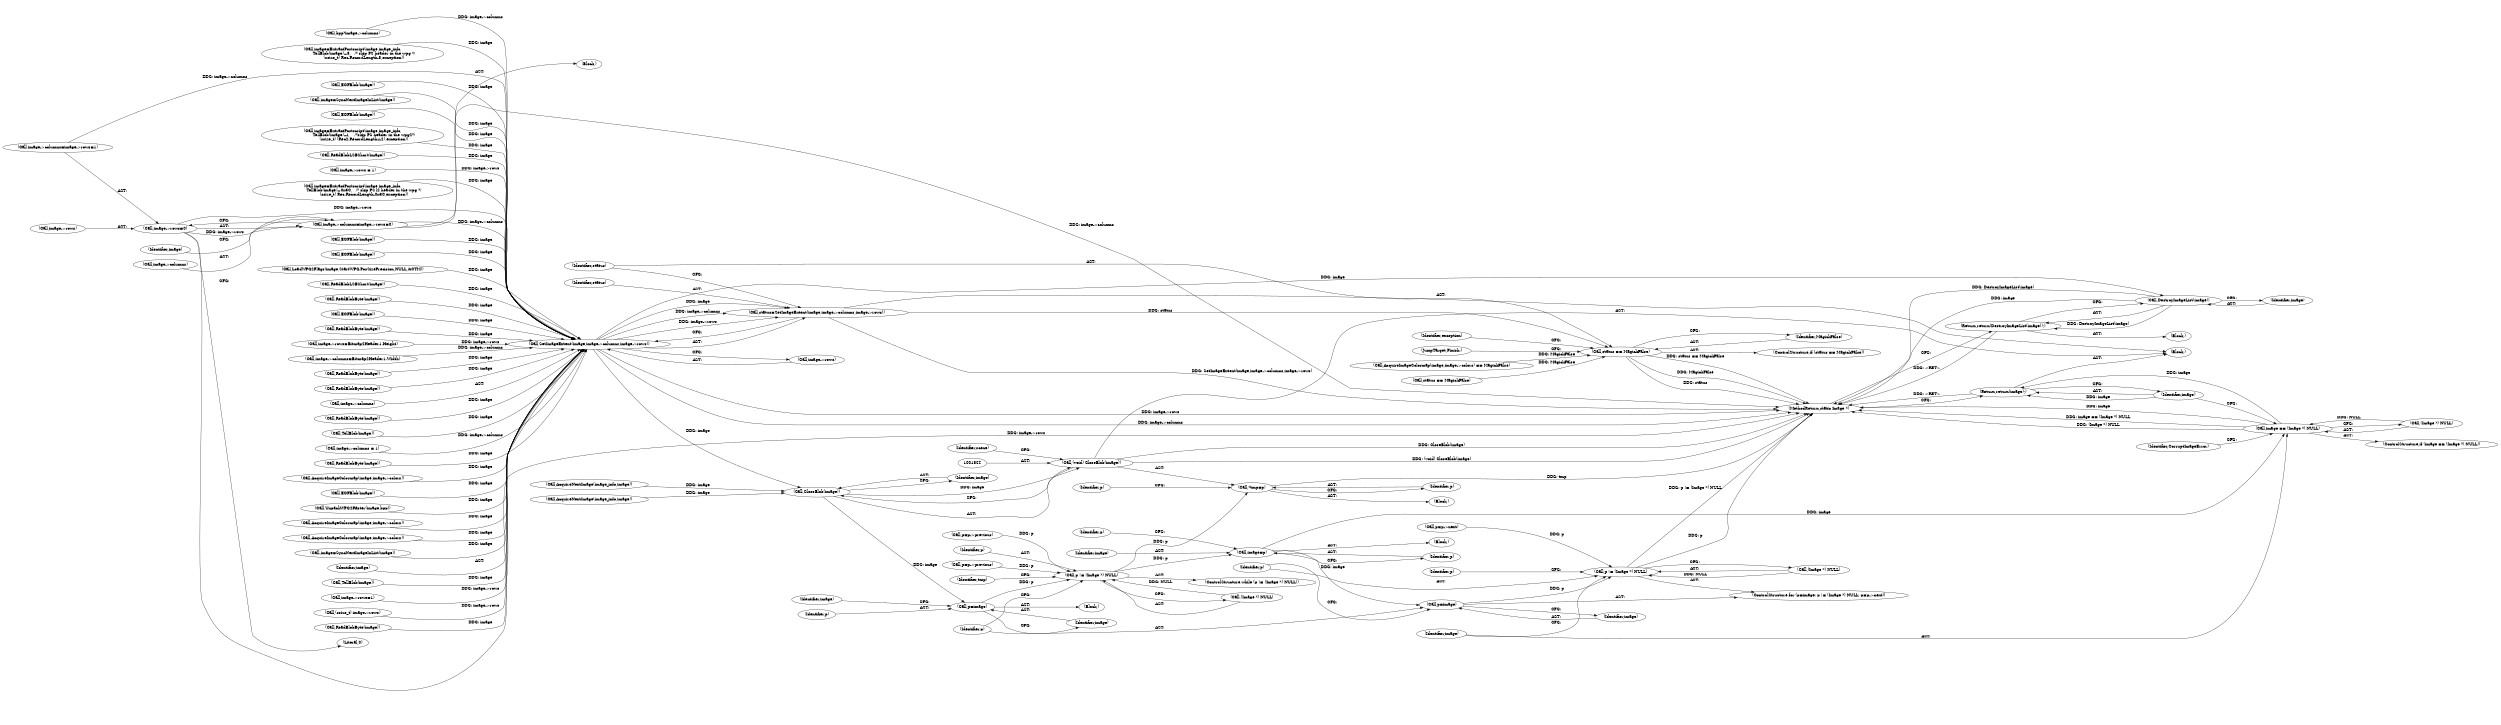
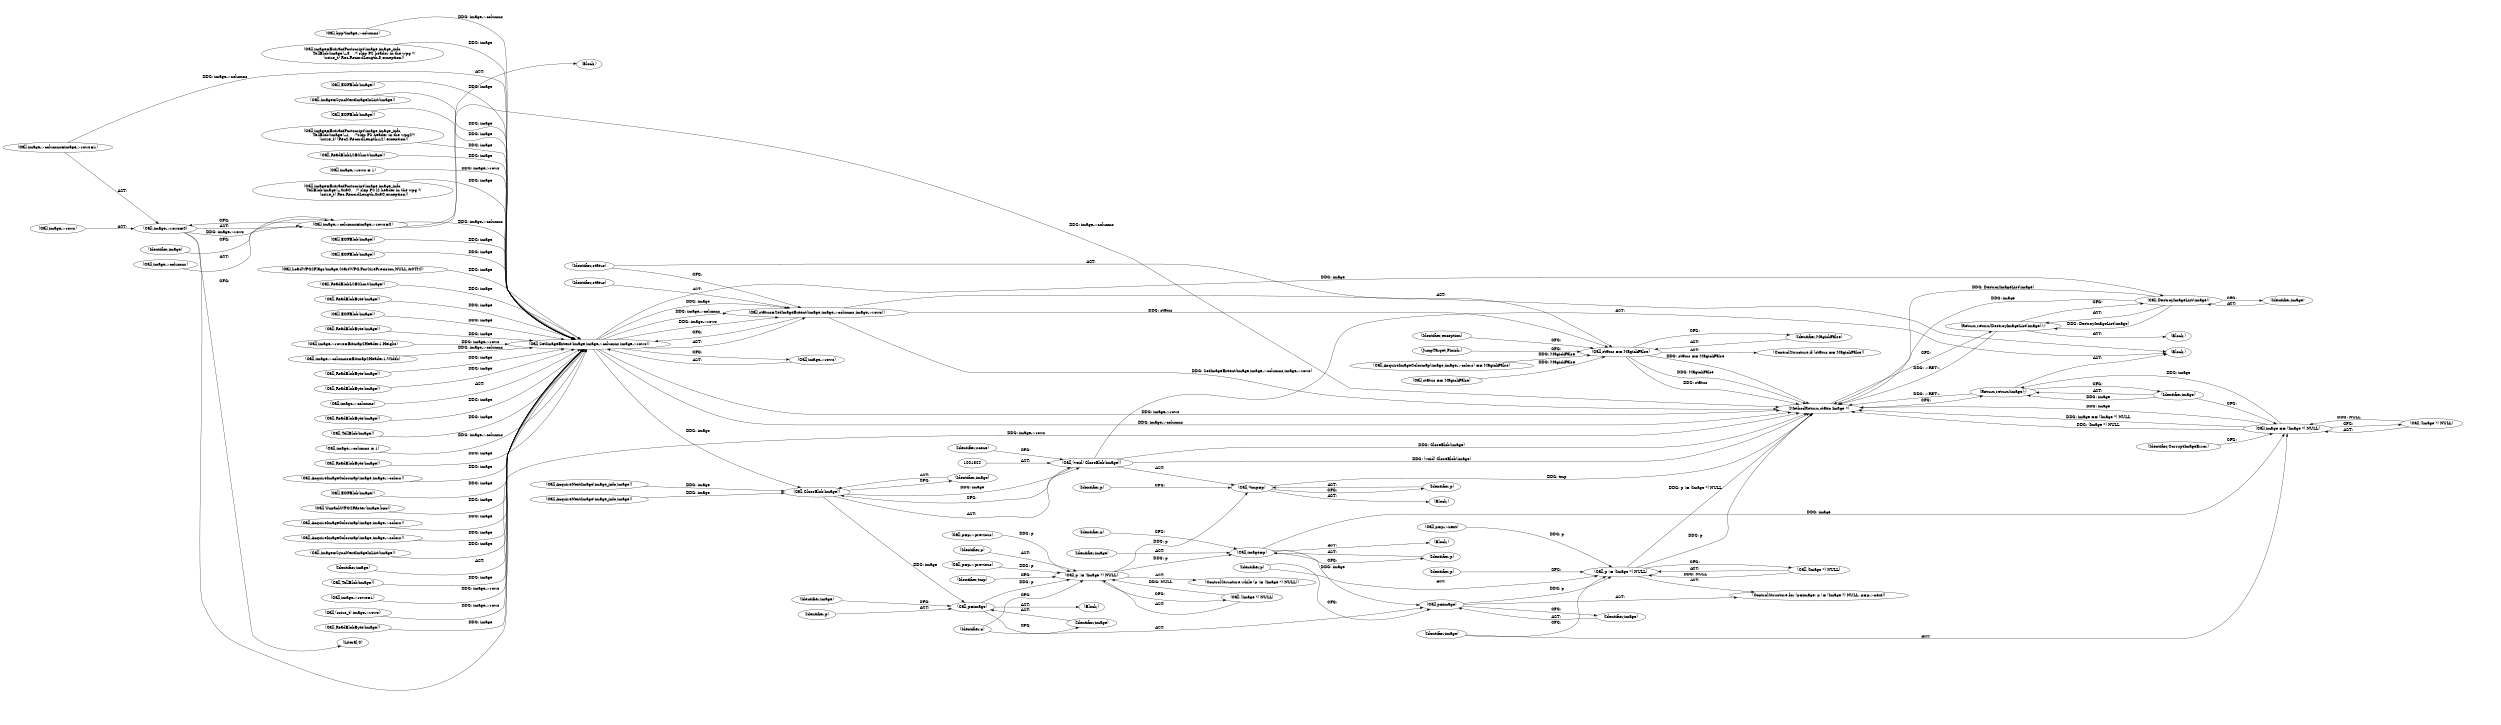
edge "(Call,image->rows=0)" -> "(Call,SetImageExtent(image,image->columns,image->rows))": removed, label "DDG: image->rows"
node "(ControlStructure,if (image == (Image *) NULL))": removed
